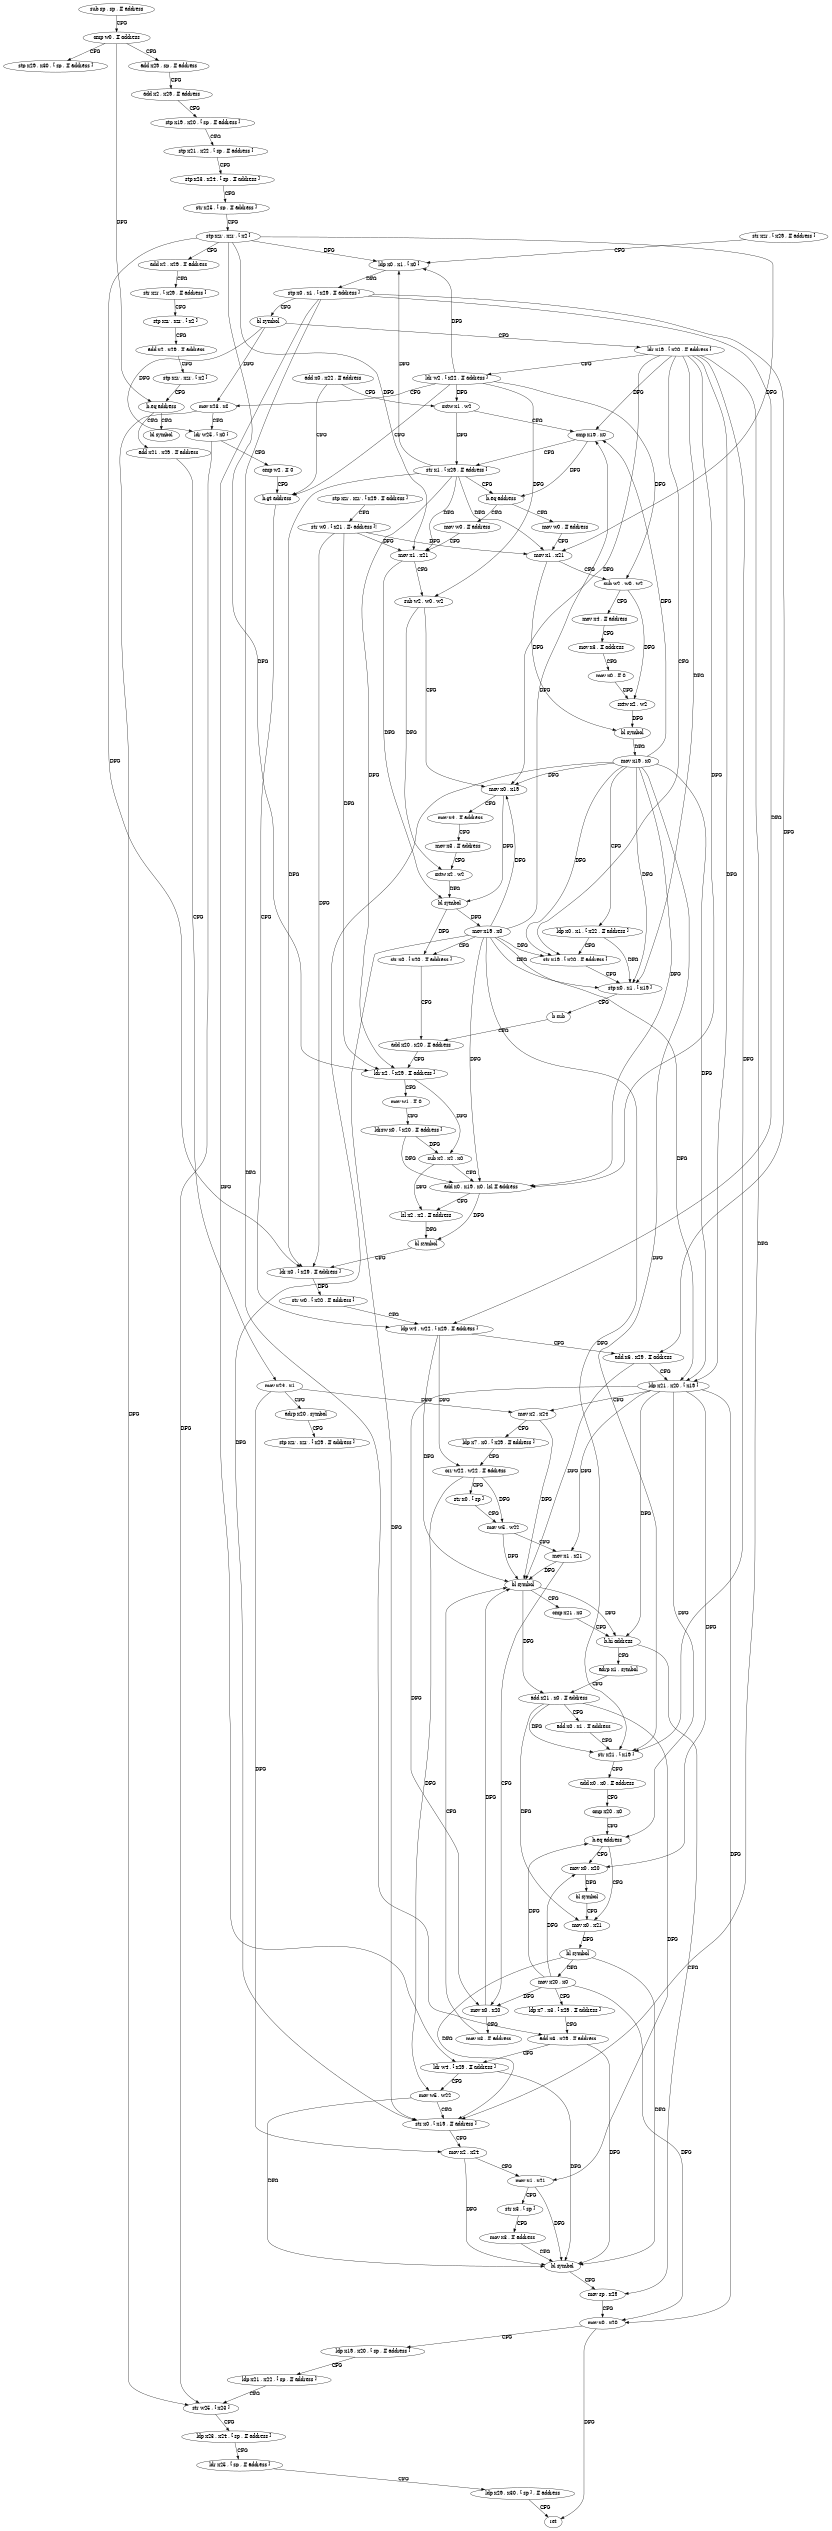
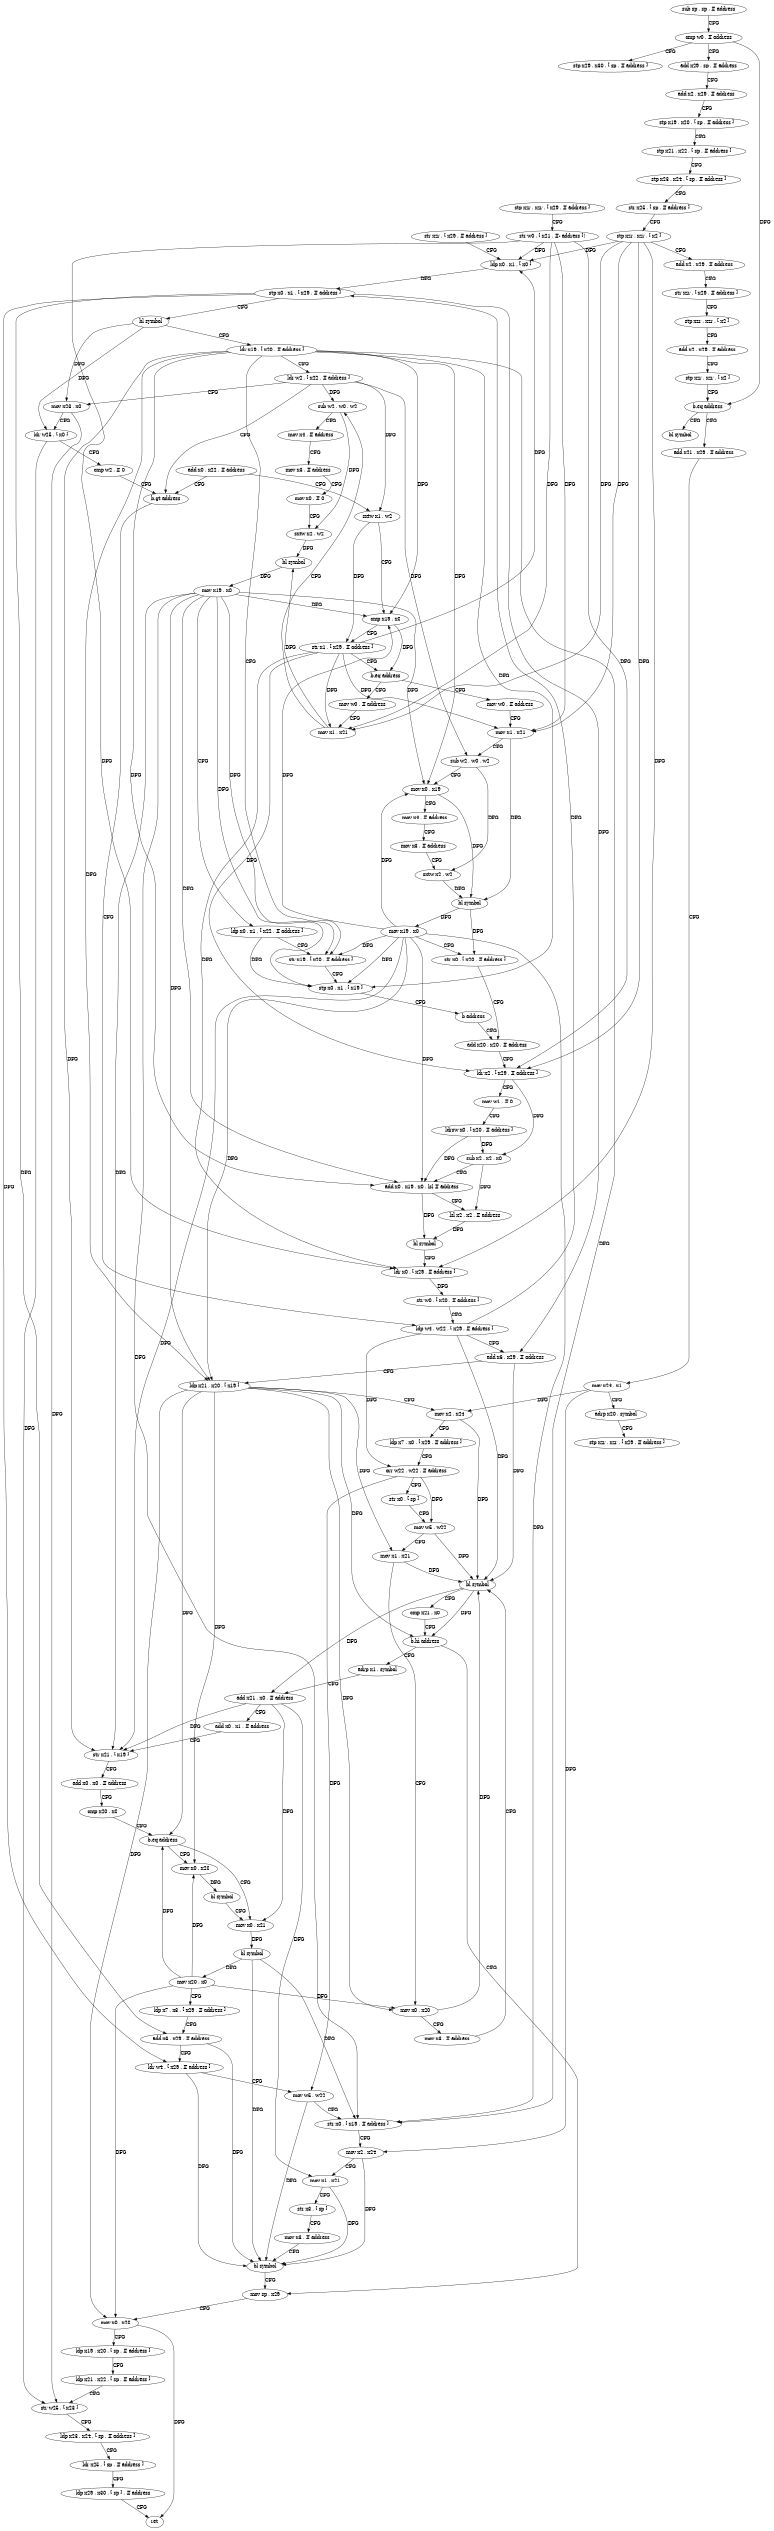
edge "ldr w2 , [ x22 , # address ]" -> "ldp x0 , x1 , [ x0 ]": now "str w0 , [ x21 , #- address ]!" -> "ldp x0 , x1 , [ x0 ]"
edge "stp x0 , x1 , [ x29 , # address ]" -> "ldp w4 , w22 , [ x29 , # address ]": reversed
node "b sub": label "b sub" -> "b address"
